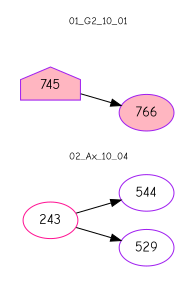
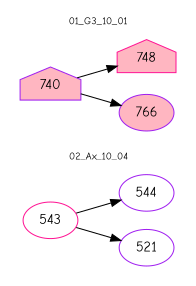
cluster "01_G2_10_01": label "01_G2_10_01" -> "01_G3_10_01"
node "748": added
node "745": label "745" -> "740"
node "243": label "243" -> "543"
node "529": label "529" -> "521"
